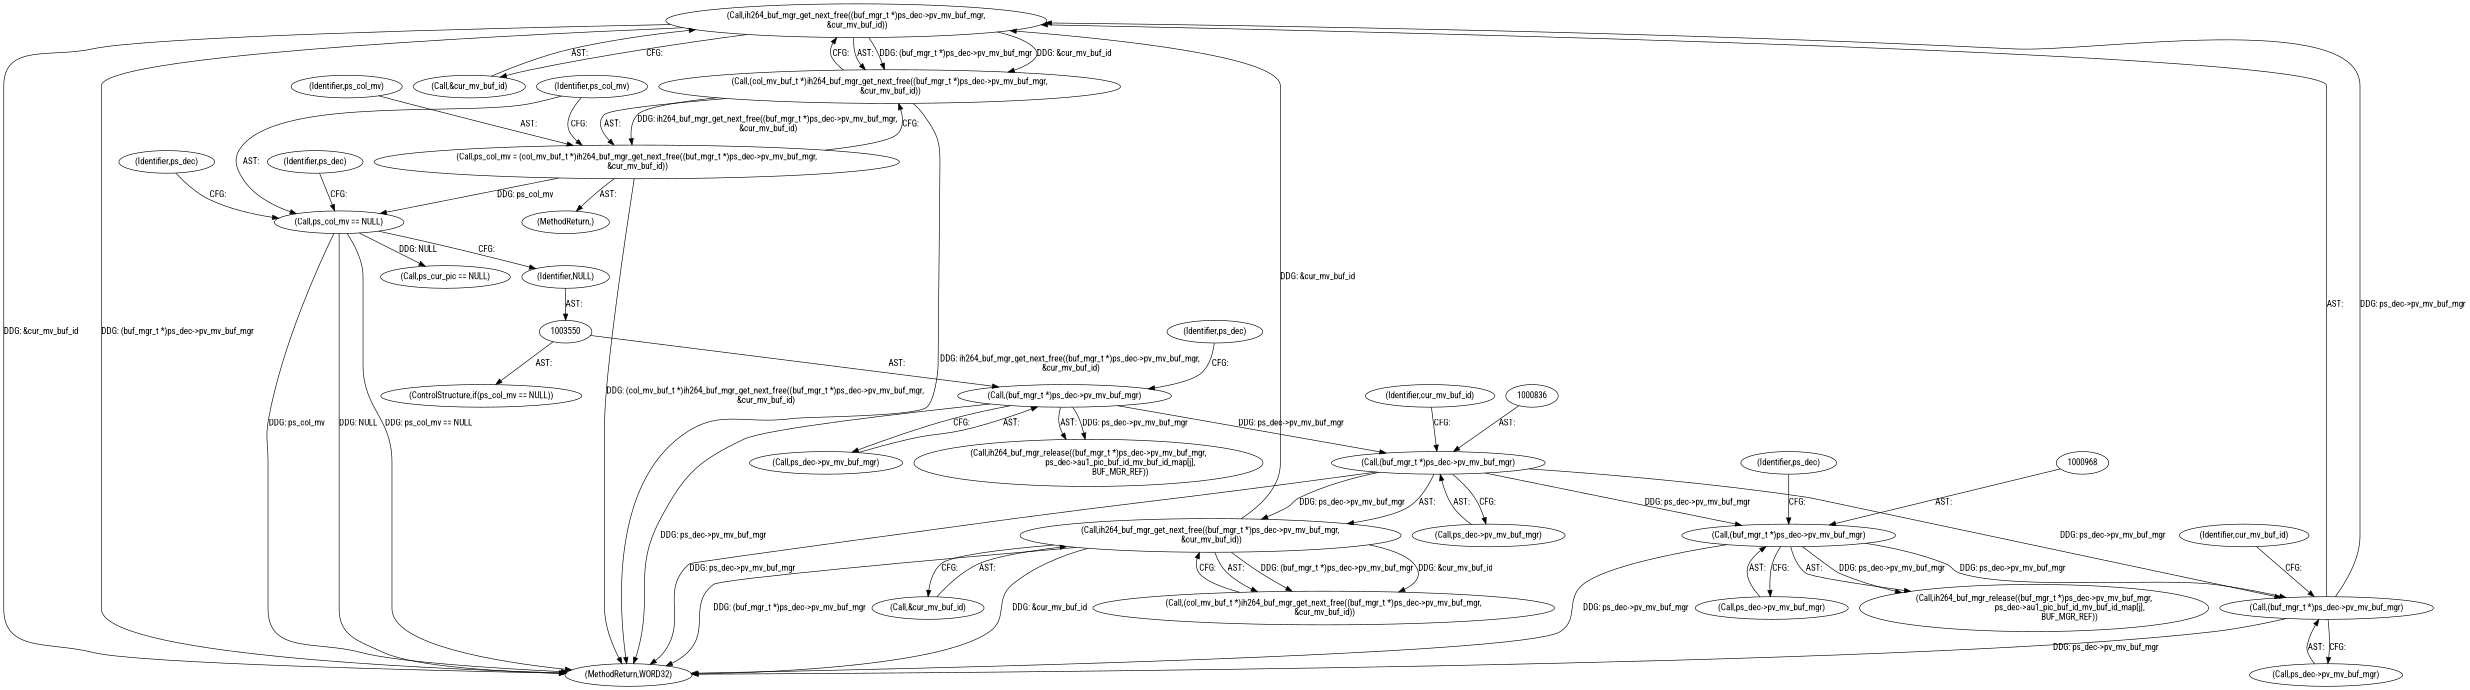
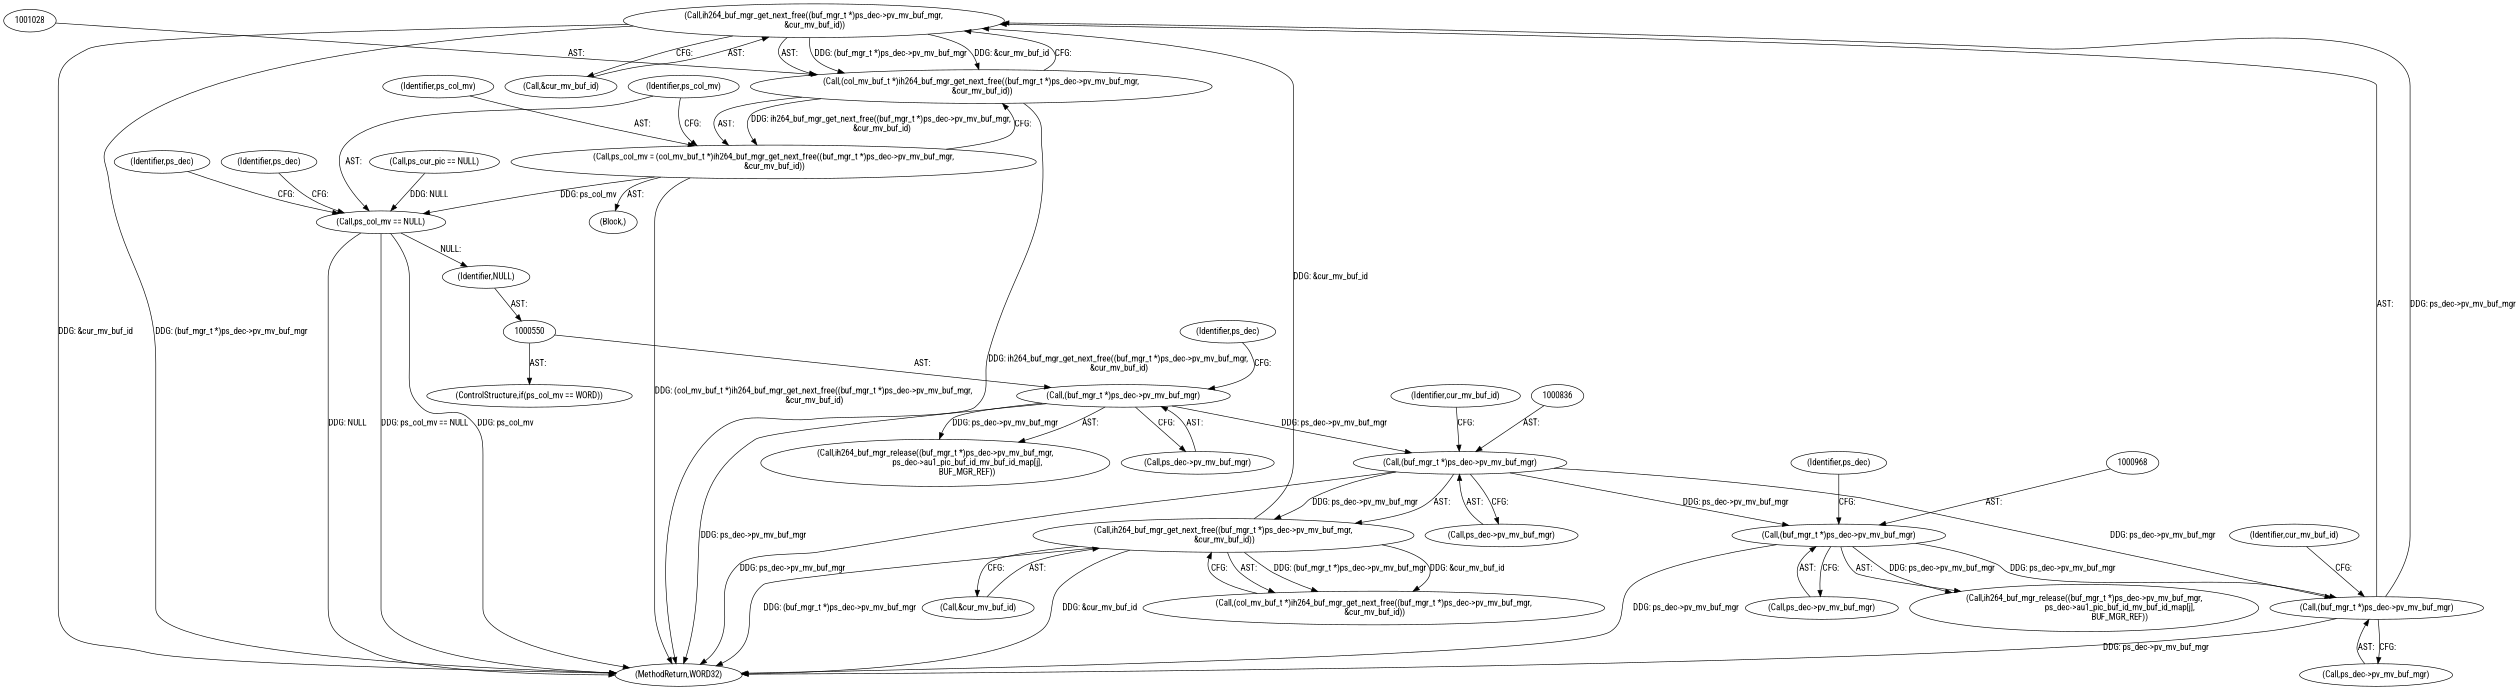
node "1001028": added
node "(MethodReturn,)": label "(MethodReturn,)" -> "(Block,)"
edge "(Call,ps_col_mv == NULL)" -> "(Call,ps_cur_pic == NULL)": reversed
edge "(Call,ps_col_mv == NULL)" -> "(Identifier,NULL)": label "CFG: " -> "NULL: "
node "1003550": label "1003550" -> "1000550"
node "(ControlStructure,if(ps_col_mv == NULL))": label "(ControlStructure,if(ps_col_mv == NULL))" -> "(ControlStructure,if(ps_col_mv == WORD))"
